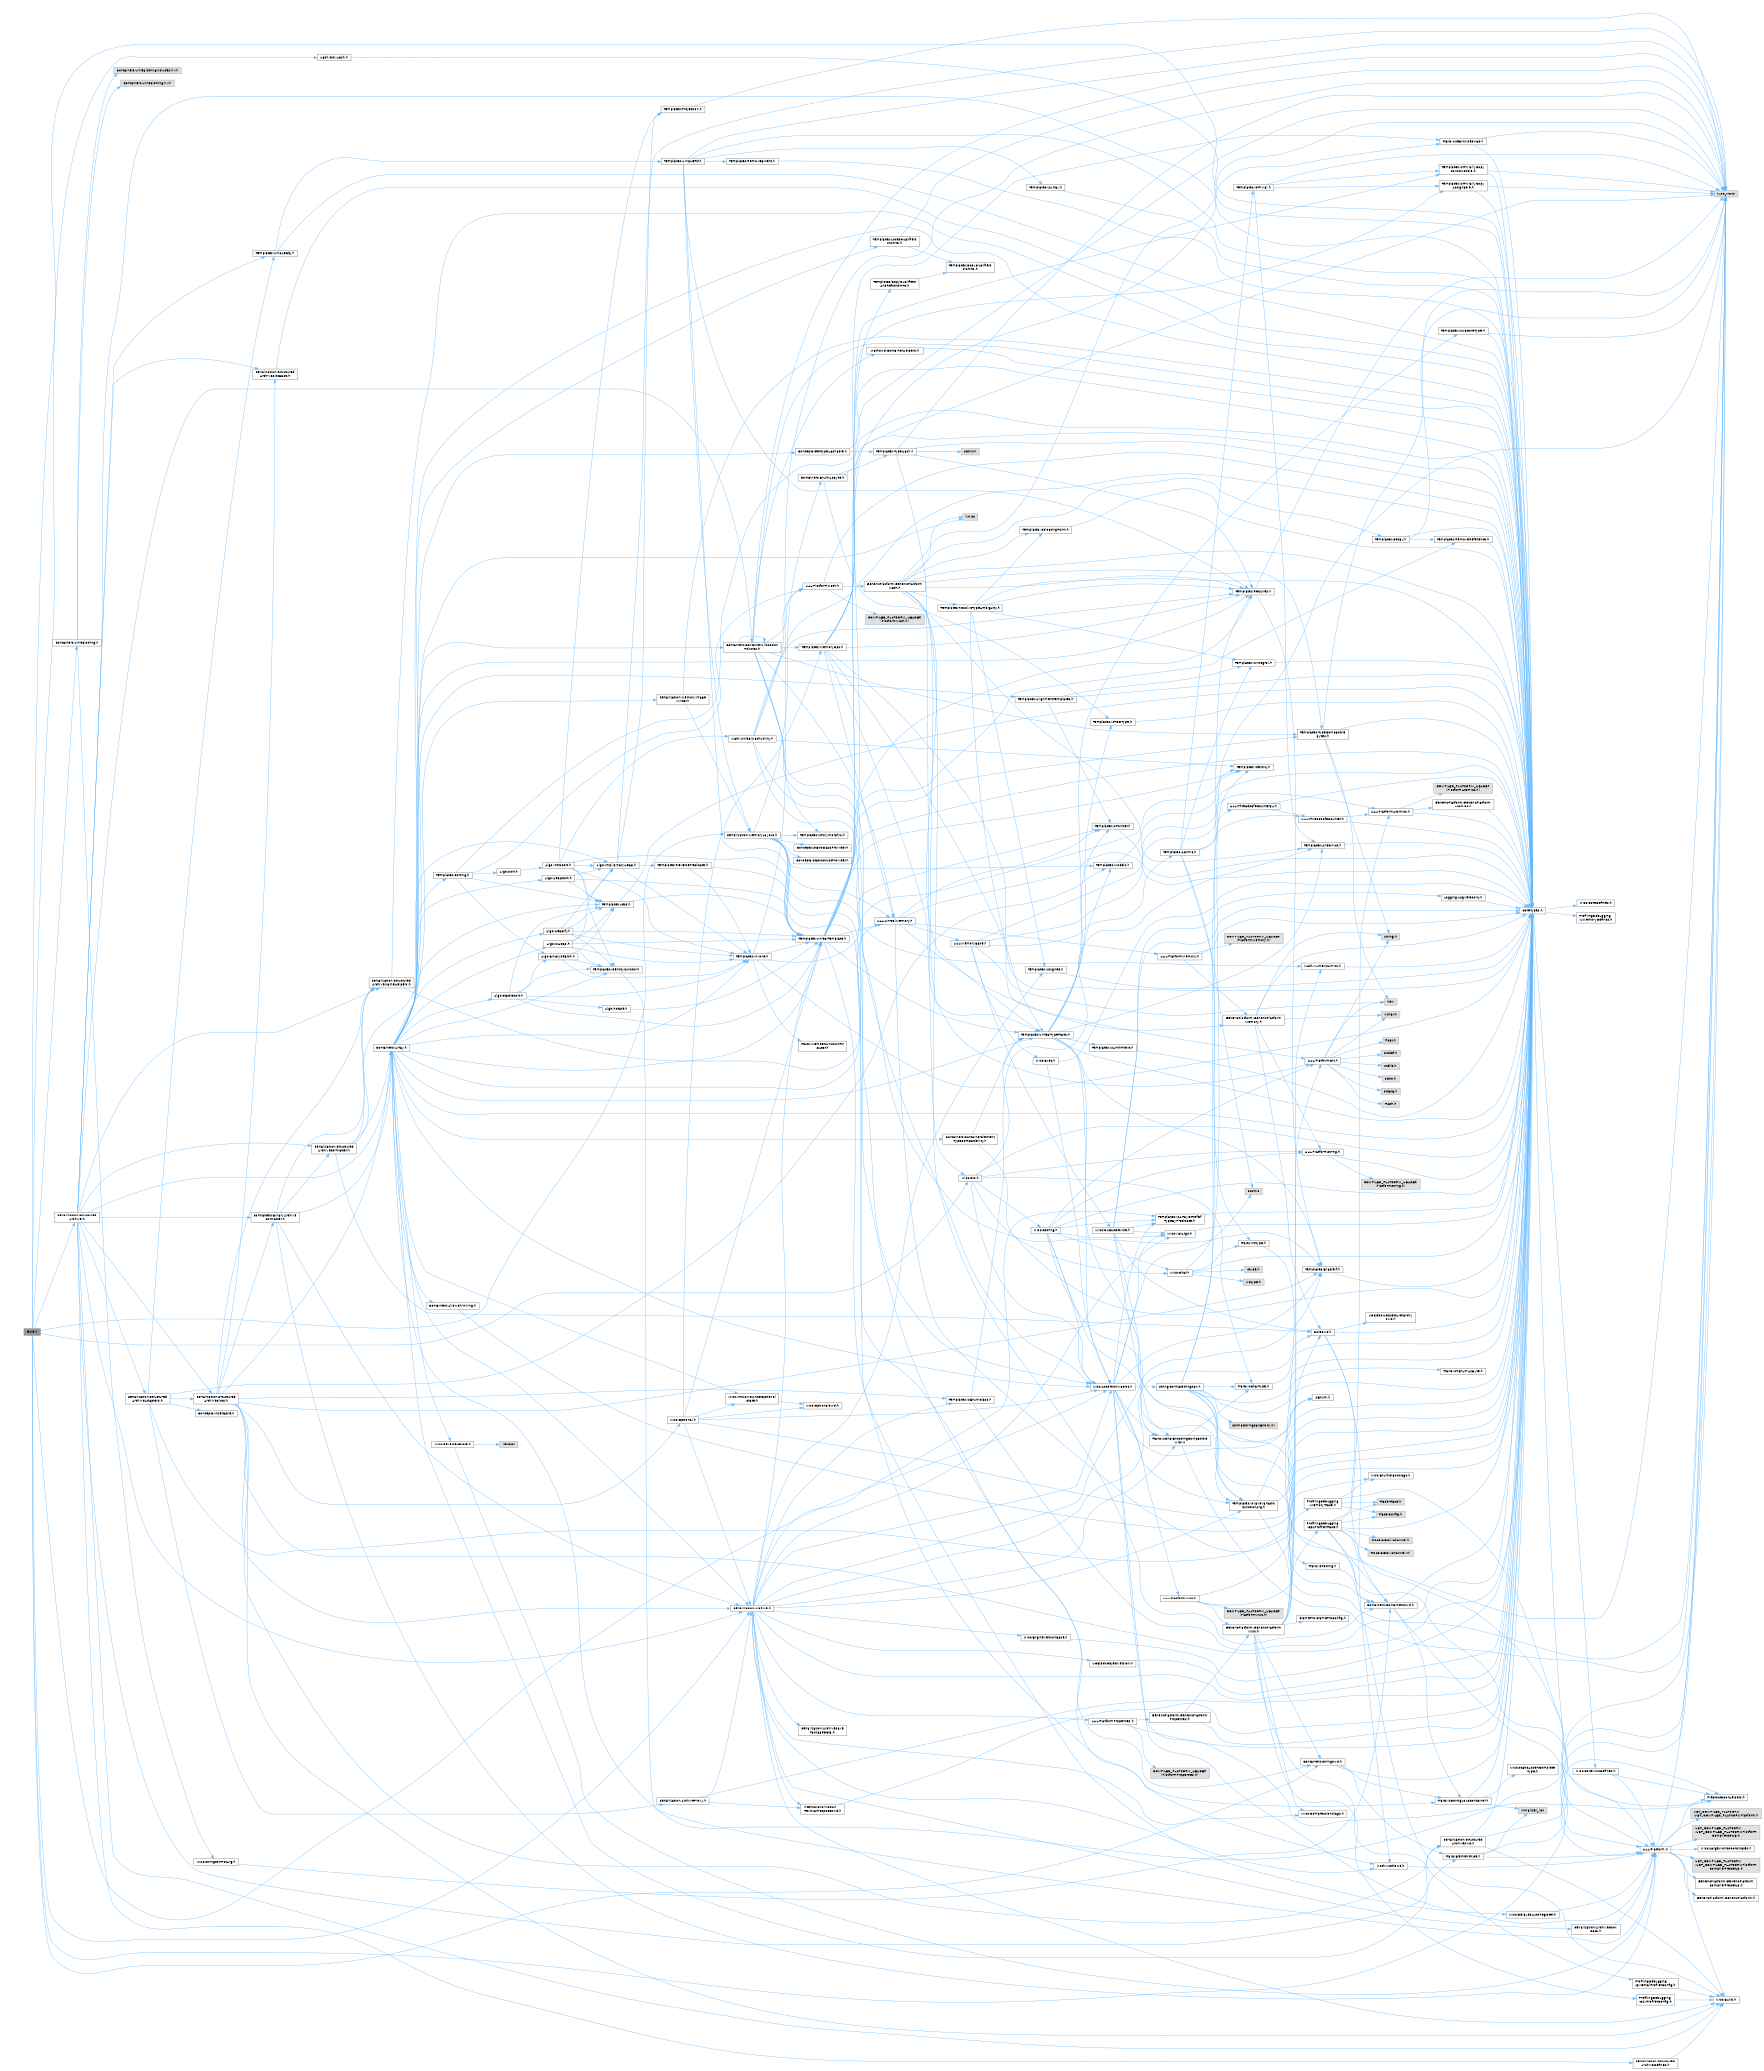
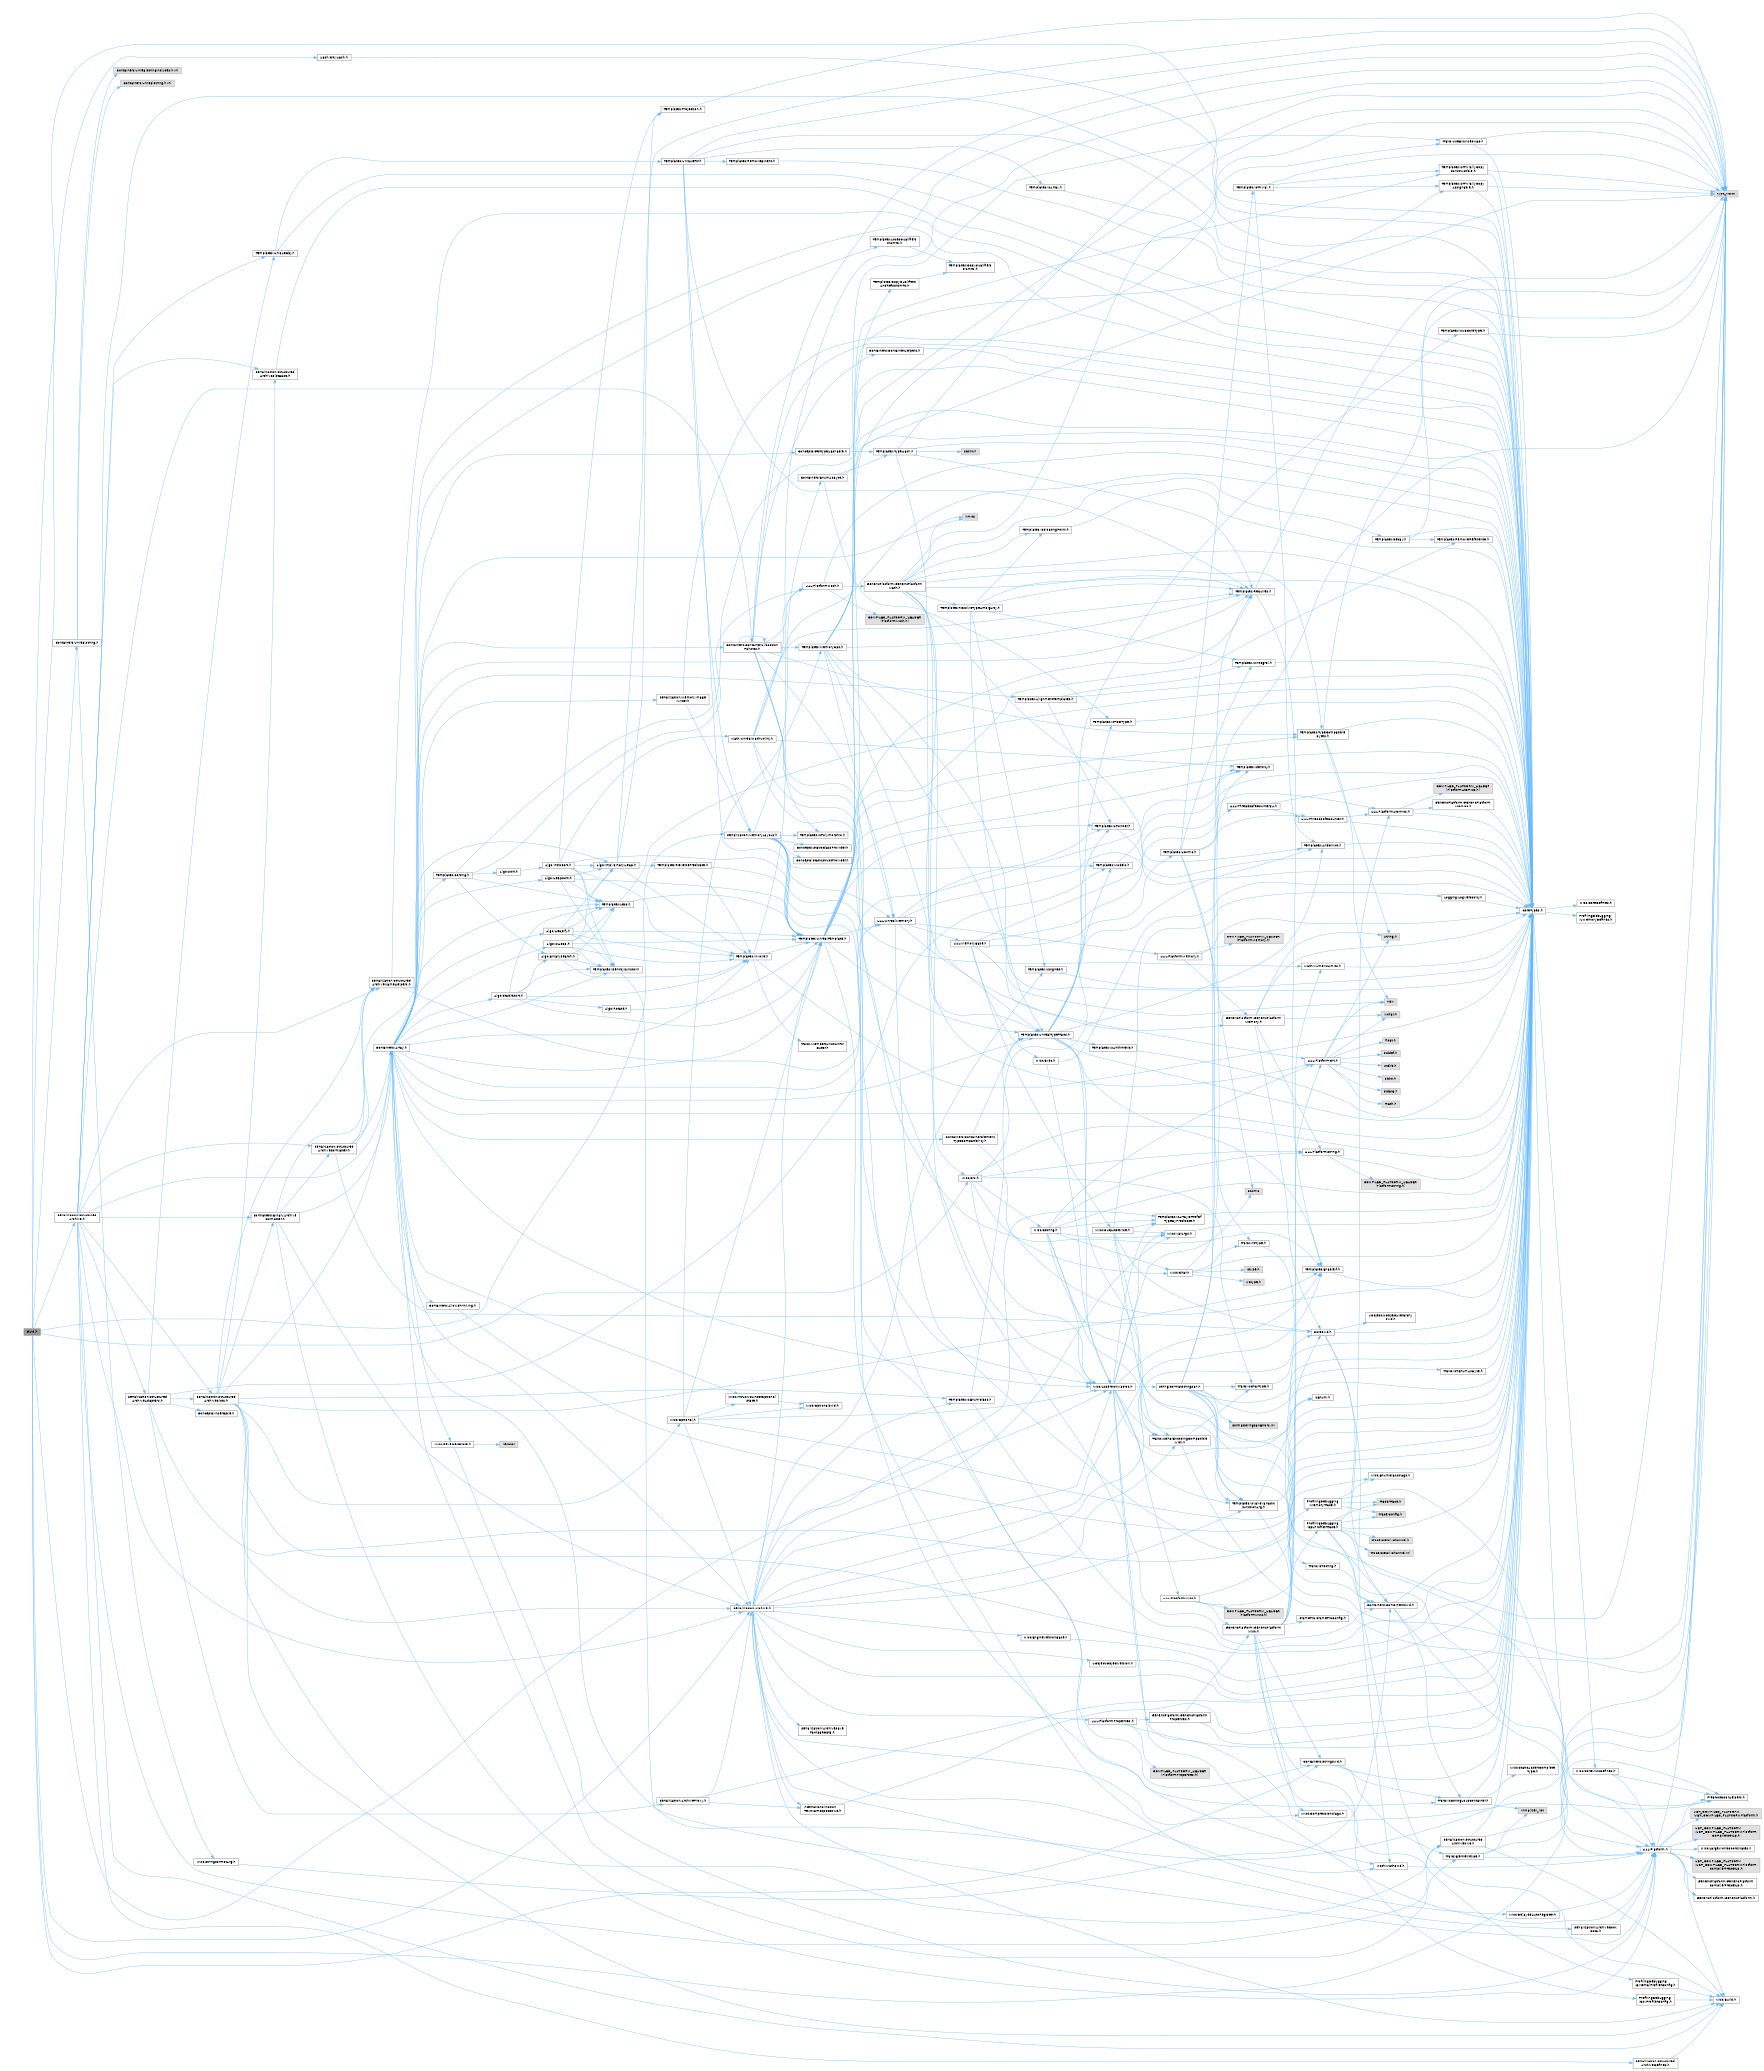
node "MathFwd/ContainerHelpers.h": label "MathFwd/ContainerHelpers.h" -> "Containers/ContainerHelpers.h"
edge "Templates/Invoke.h" -> "Templates/IsPointer.h": now "Templates/UnrealTemplate.h" -> "Templates/IsPointer.h"
edge "Algo/HeapSort.h" -> "Templates/IdentityFunctor.h": added
edge "Misc/OutputDevice.h" -> "CoreTypes.h": now "Traits/IsTEnumAsByte.h" -> "CoreTypes.h"
